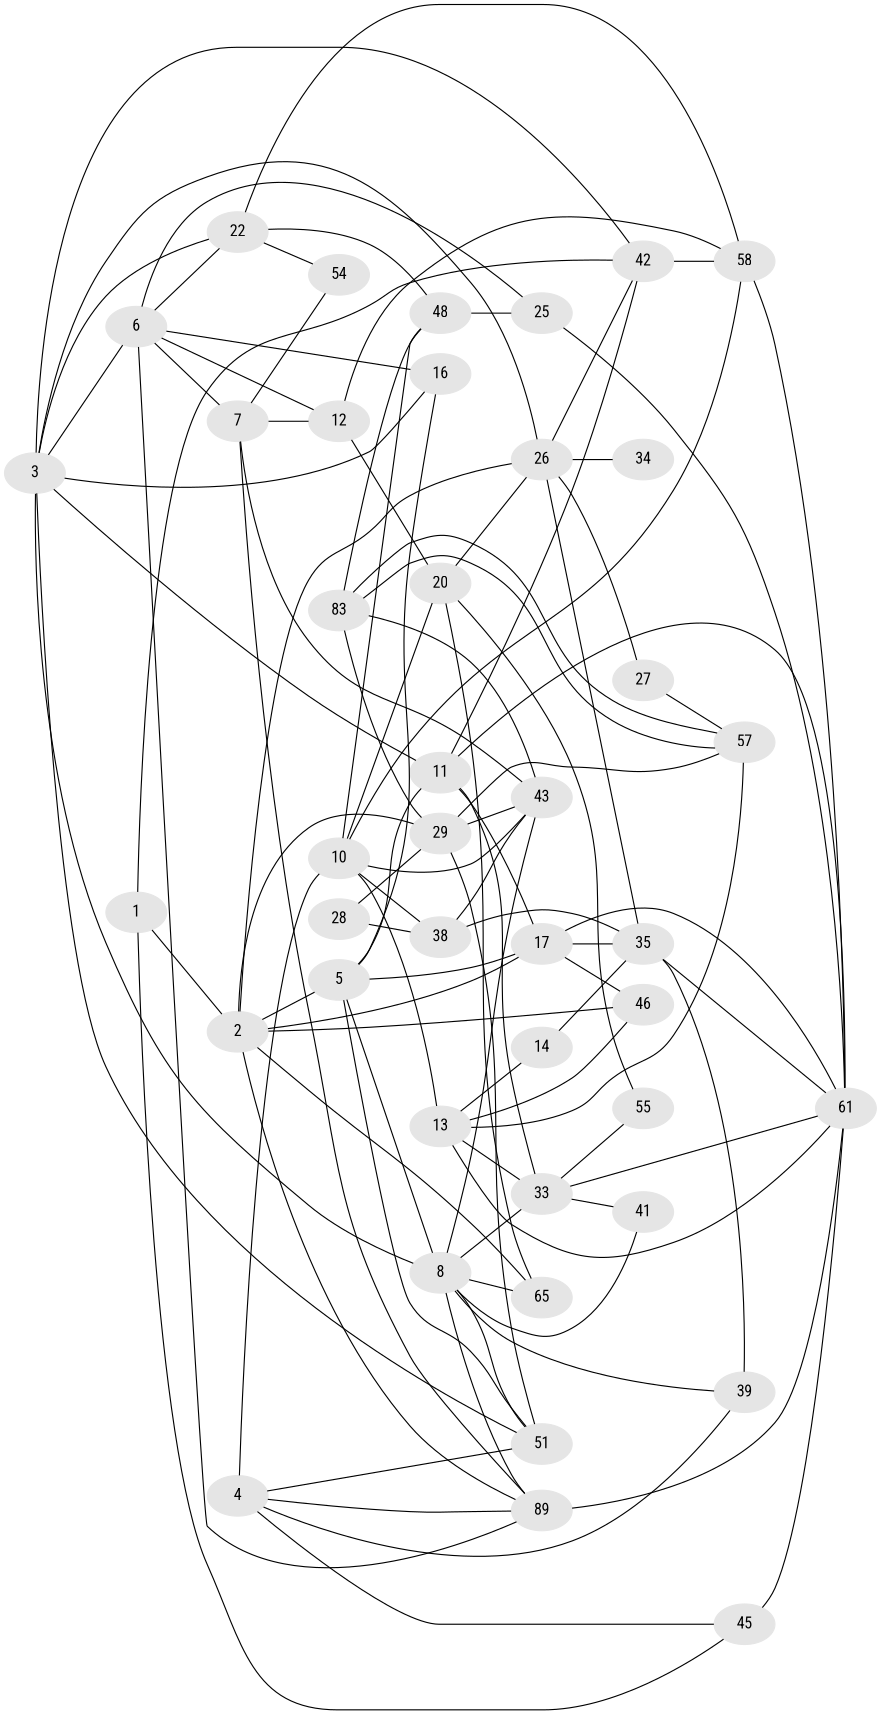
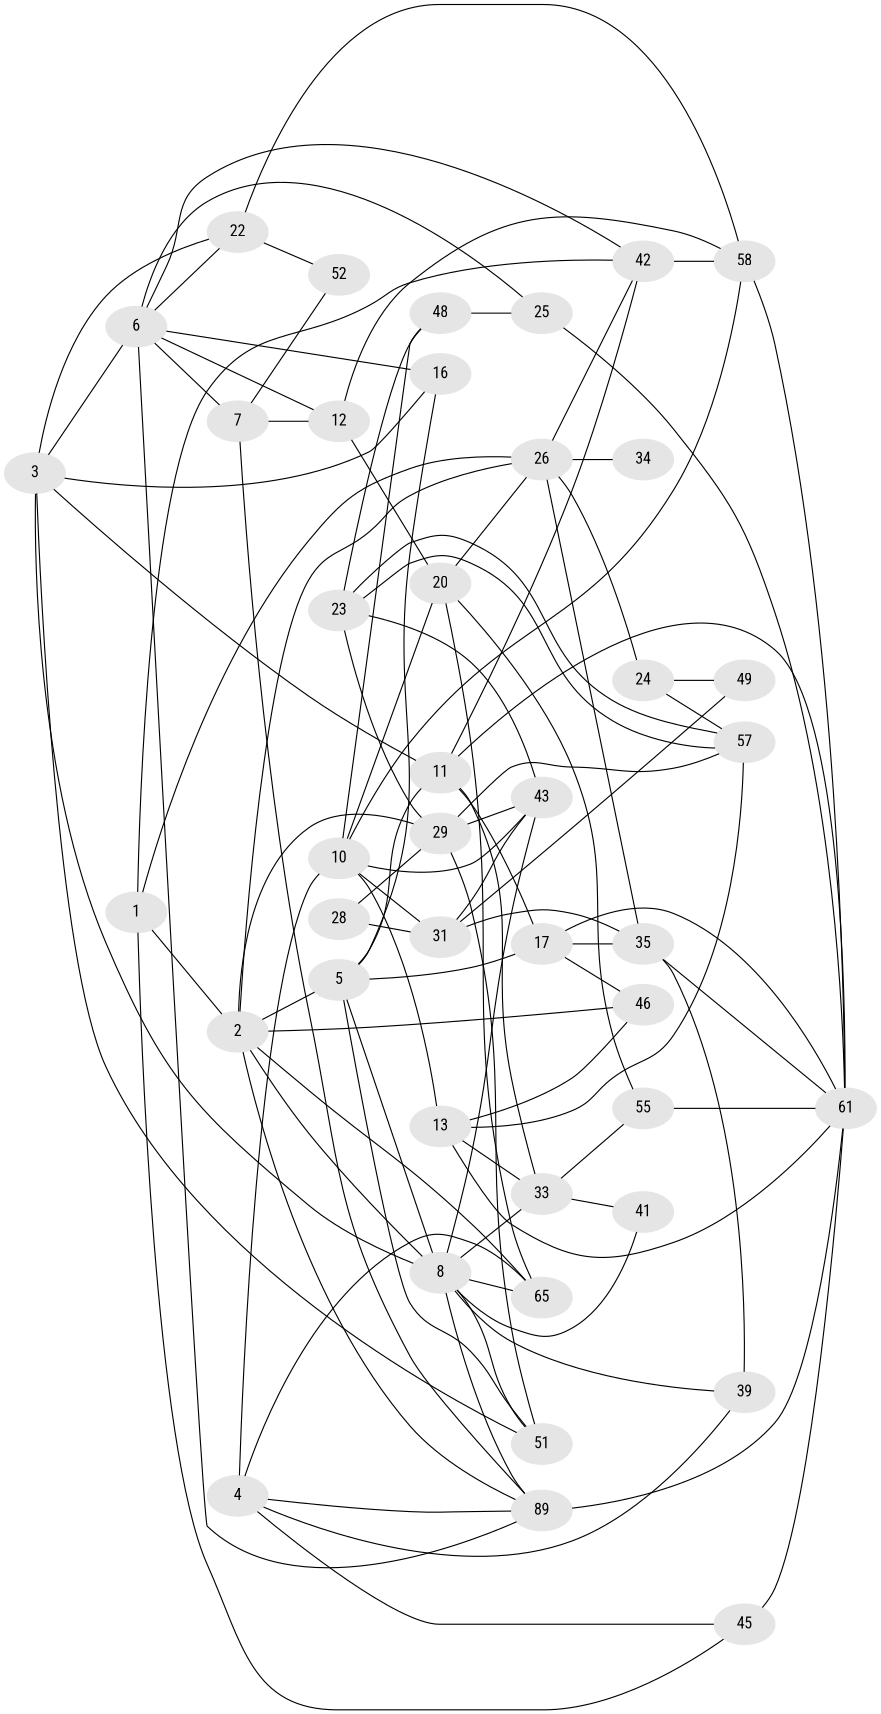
edge "42" -- "3": now "42" -- "6"
edge "26" -- "3": now "26" -- "1"
edge "22" -- "48": removed
node "54": label "54" -> "52"
node "83": label "83" -> "23"
edge "7" -- "43": removed
node "27": label "27" -> "24"
node "49": added
node "38": label "38" -> "31"
edge "17" -- "2": now "8" -- "2"
node "14": removed
edge "61" -- "33": now "61" -- "55"
edge "51" -- "4": now "65" -- "4"
